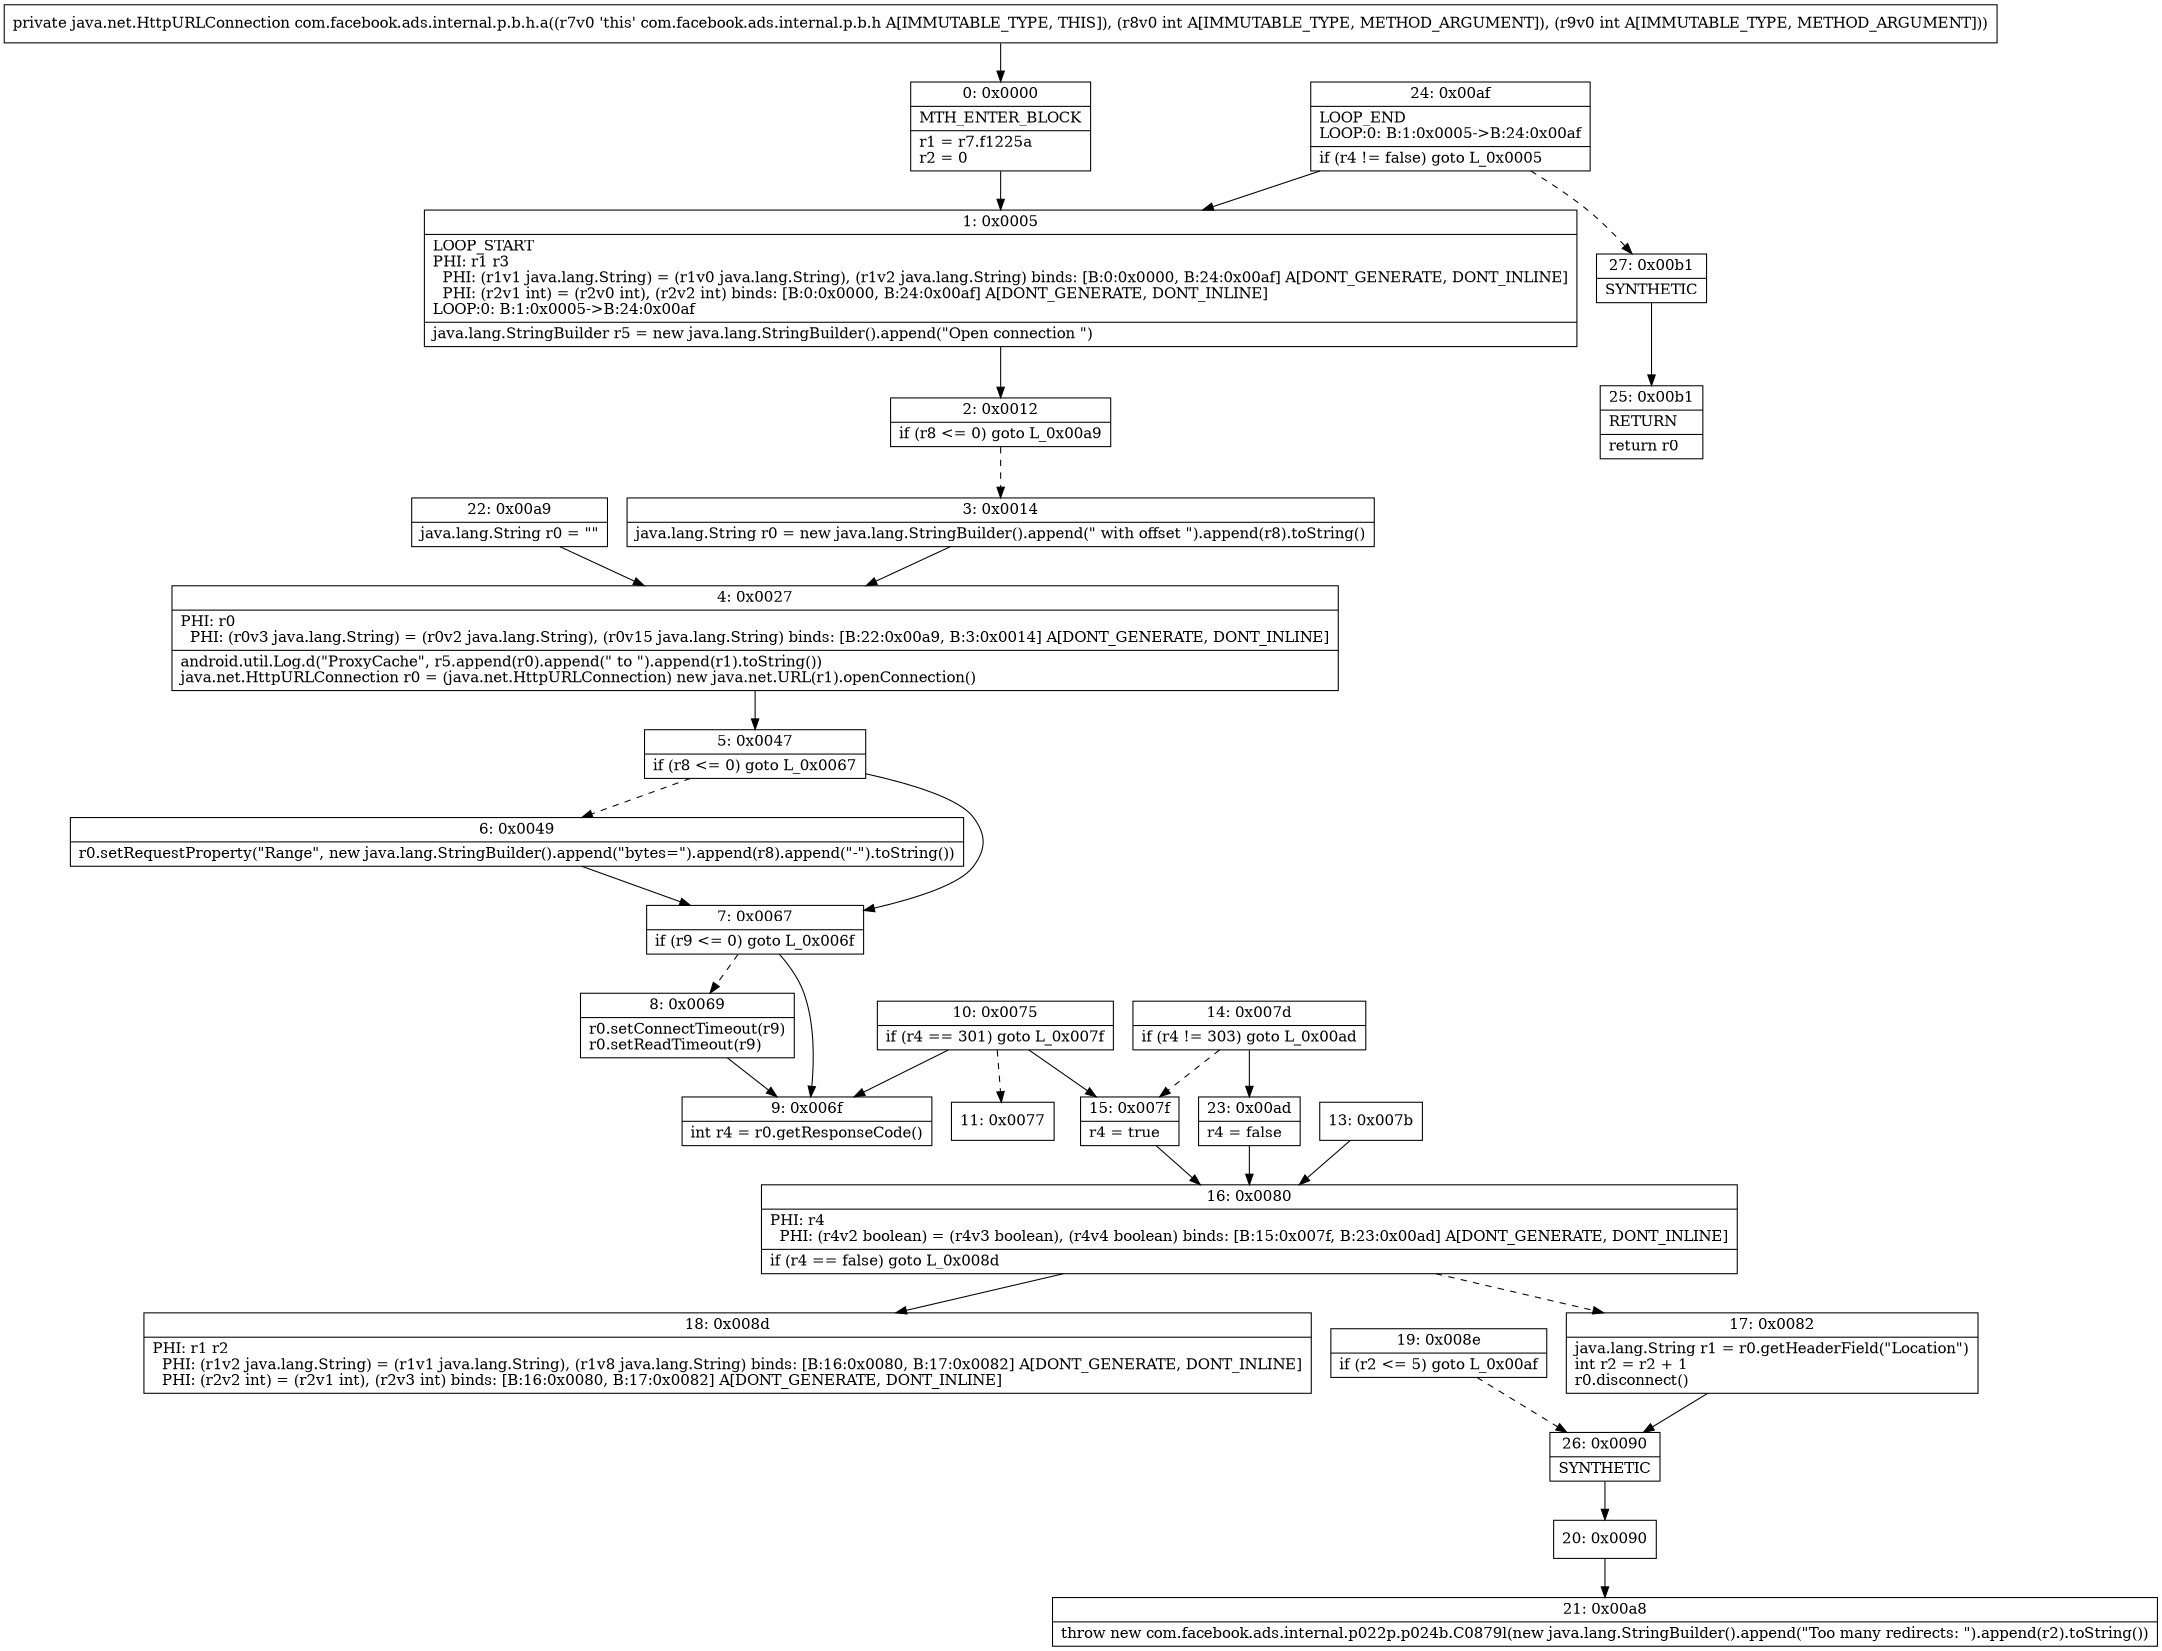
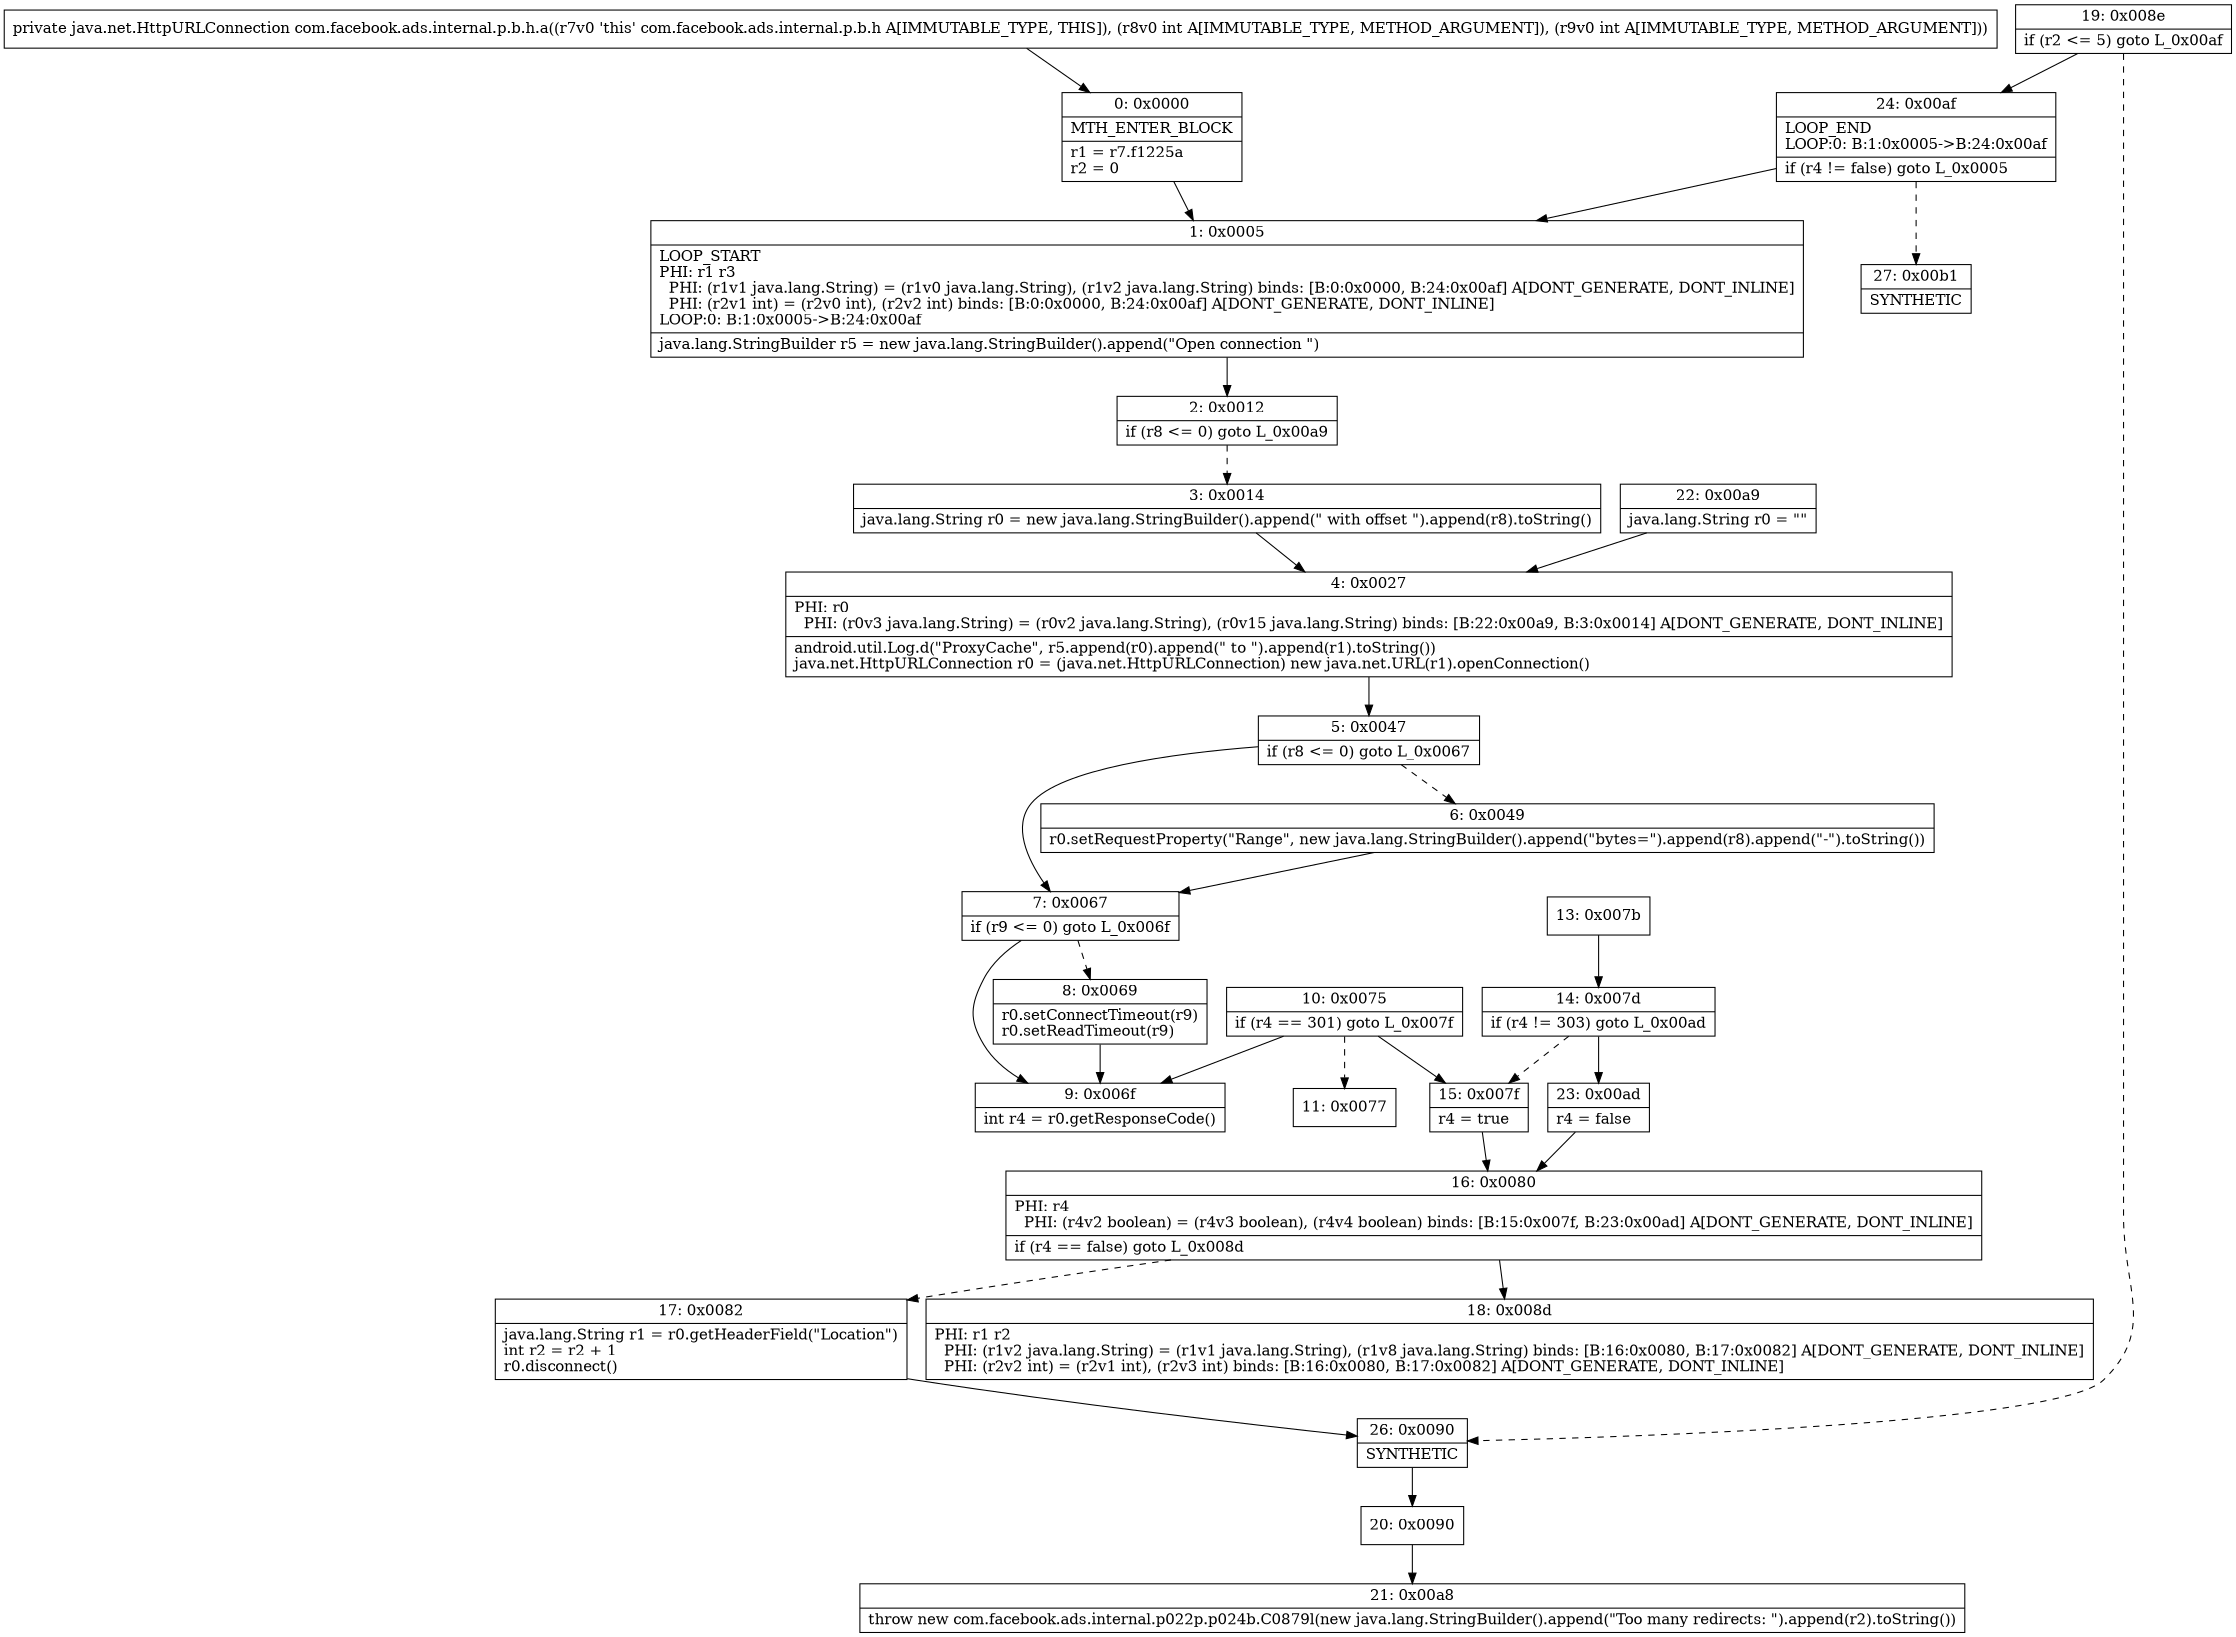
edge "19: 0x008e" -> "24: 0x00af": added
node "25: 0x00b1": removed
edge "13: 0x007b" -> "16: 0x0080": now "13: 0x007b" -> "14: 0x007d"
